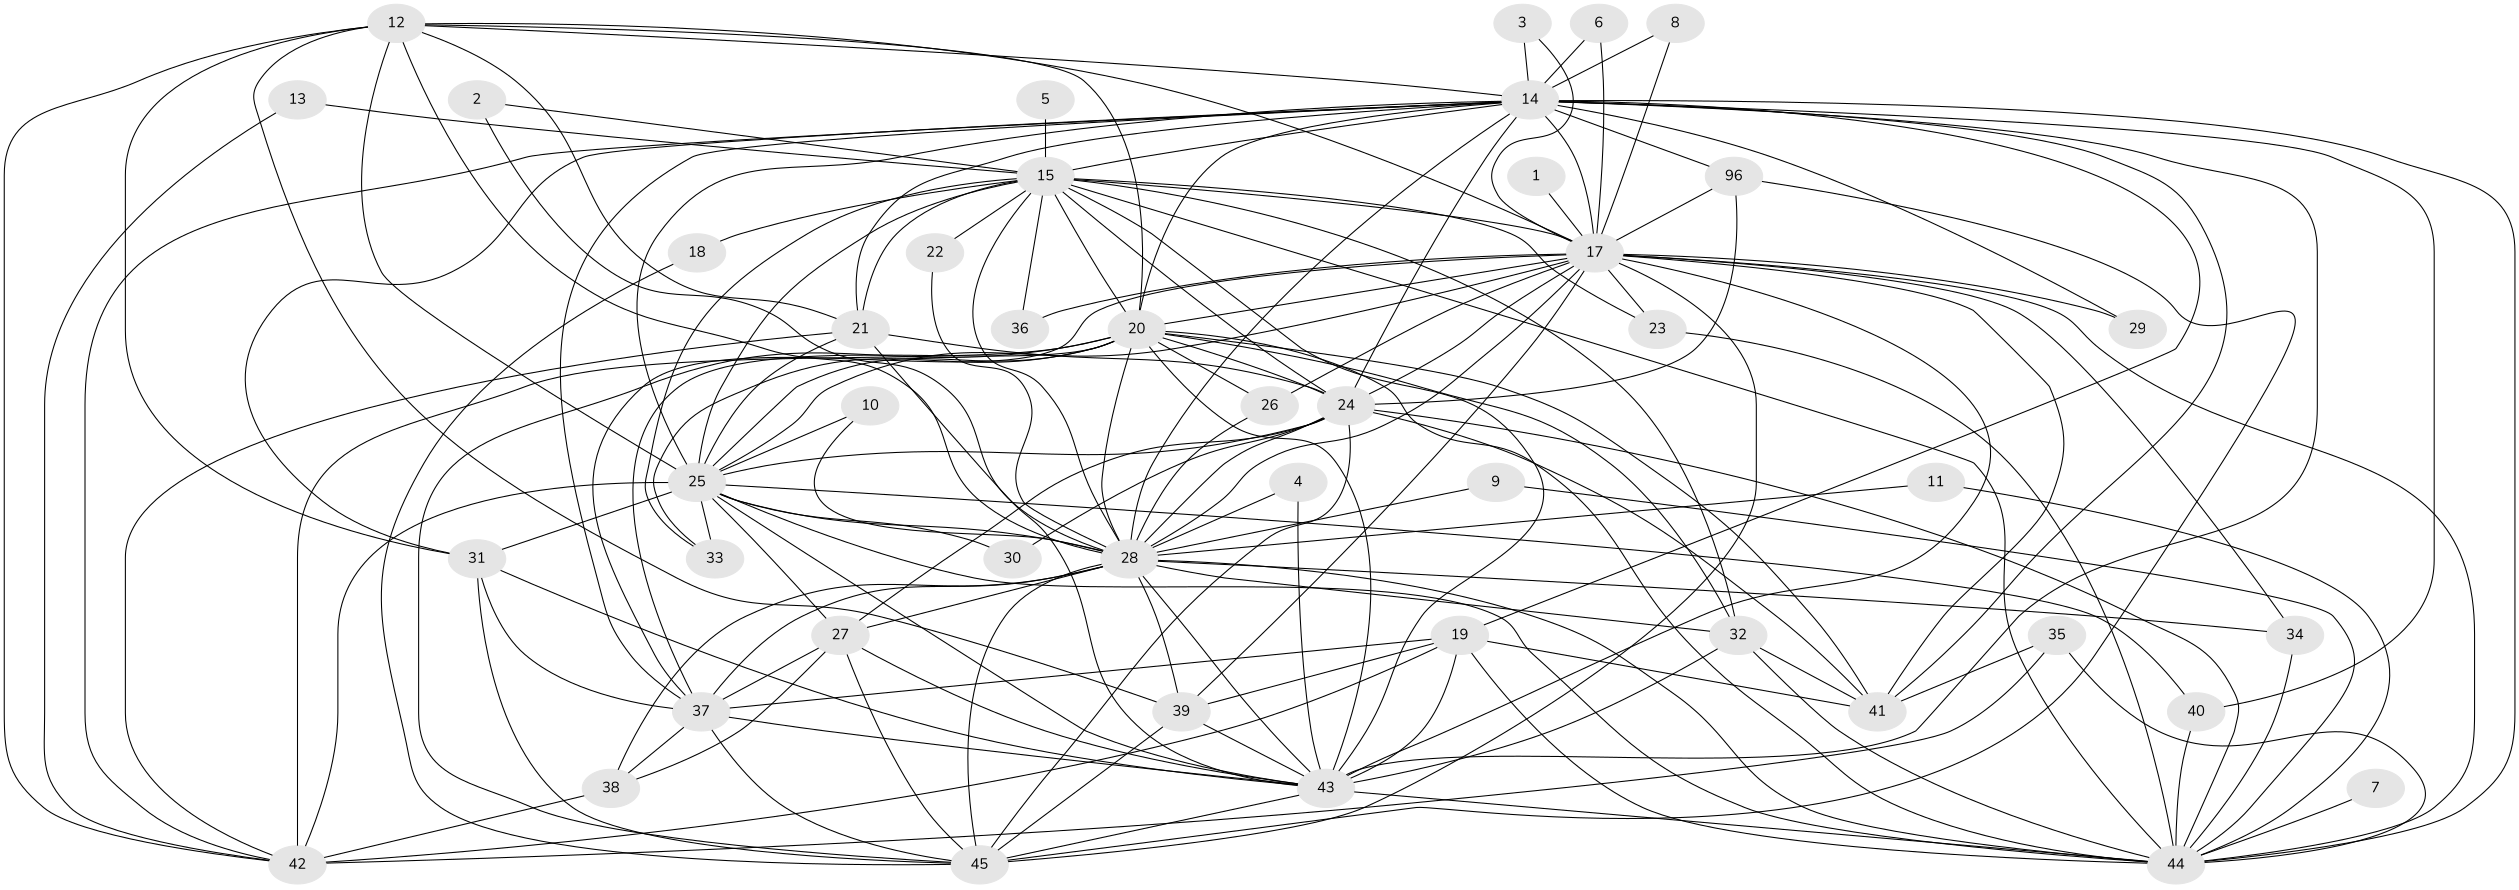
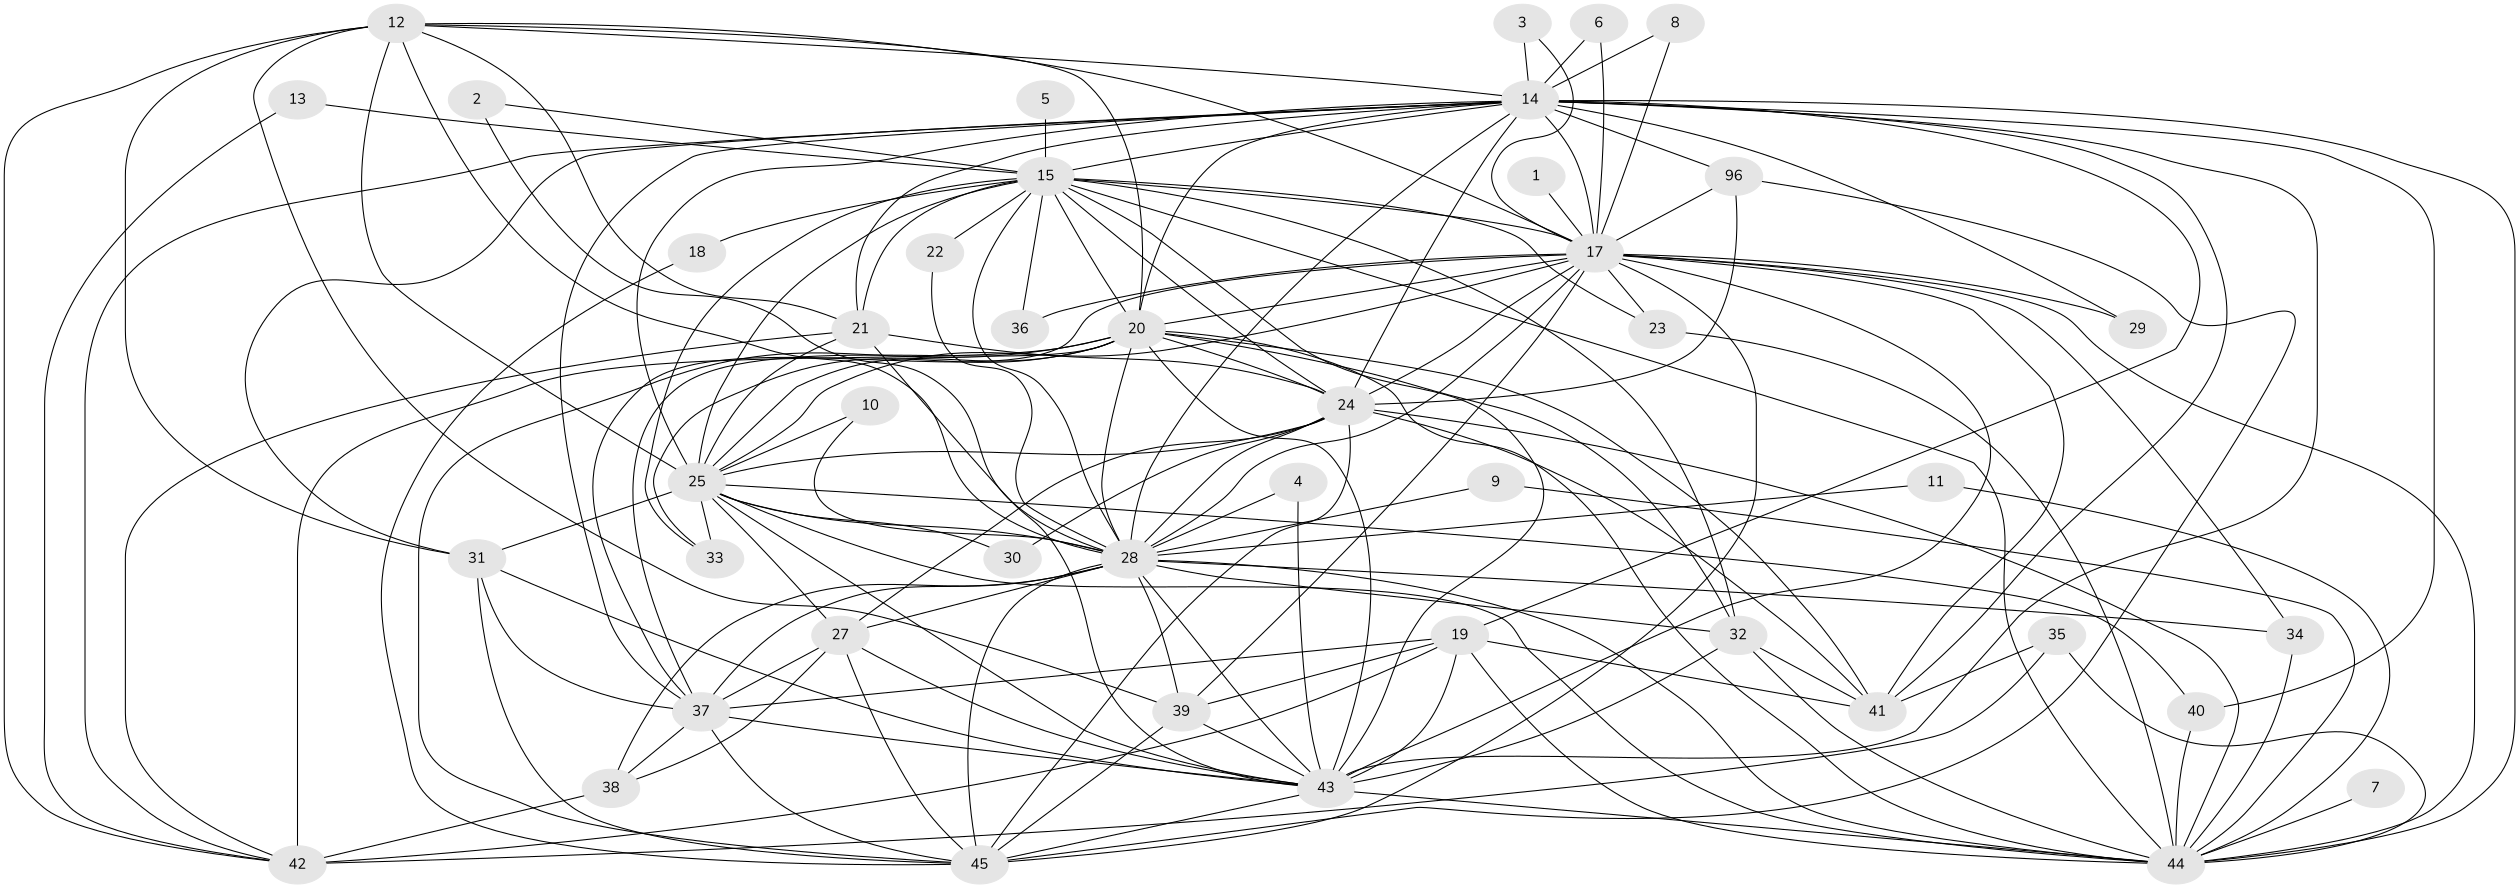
node "26": removed
edge "25" -- "42": removed
